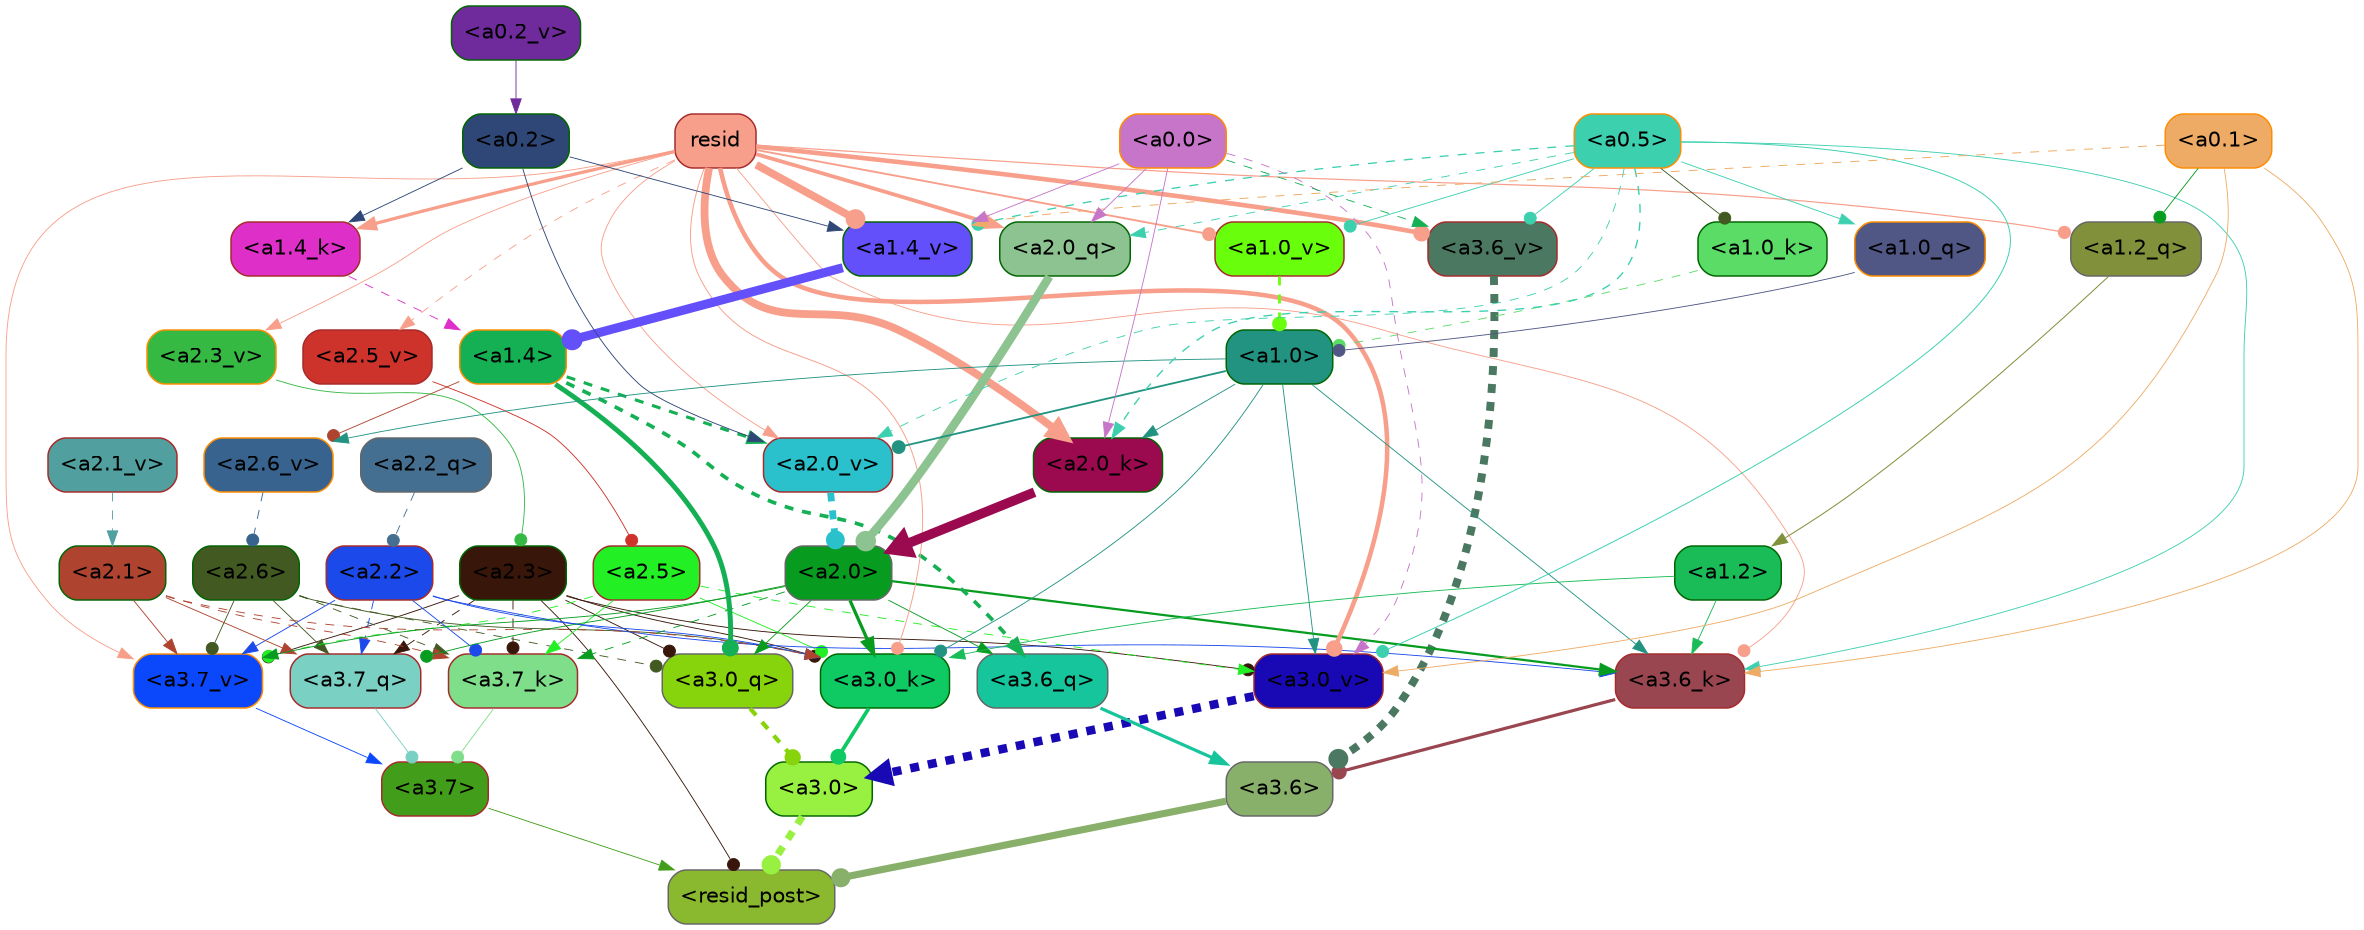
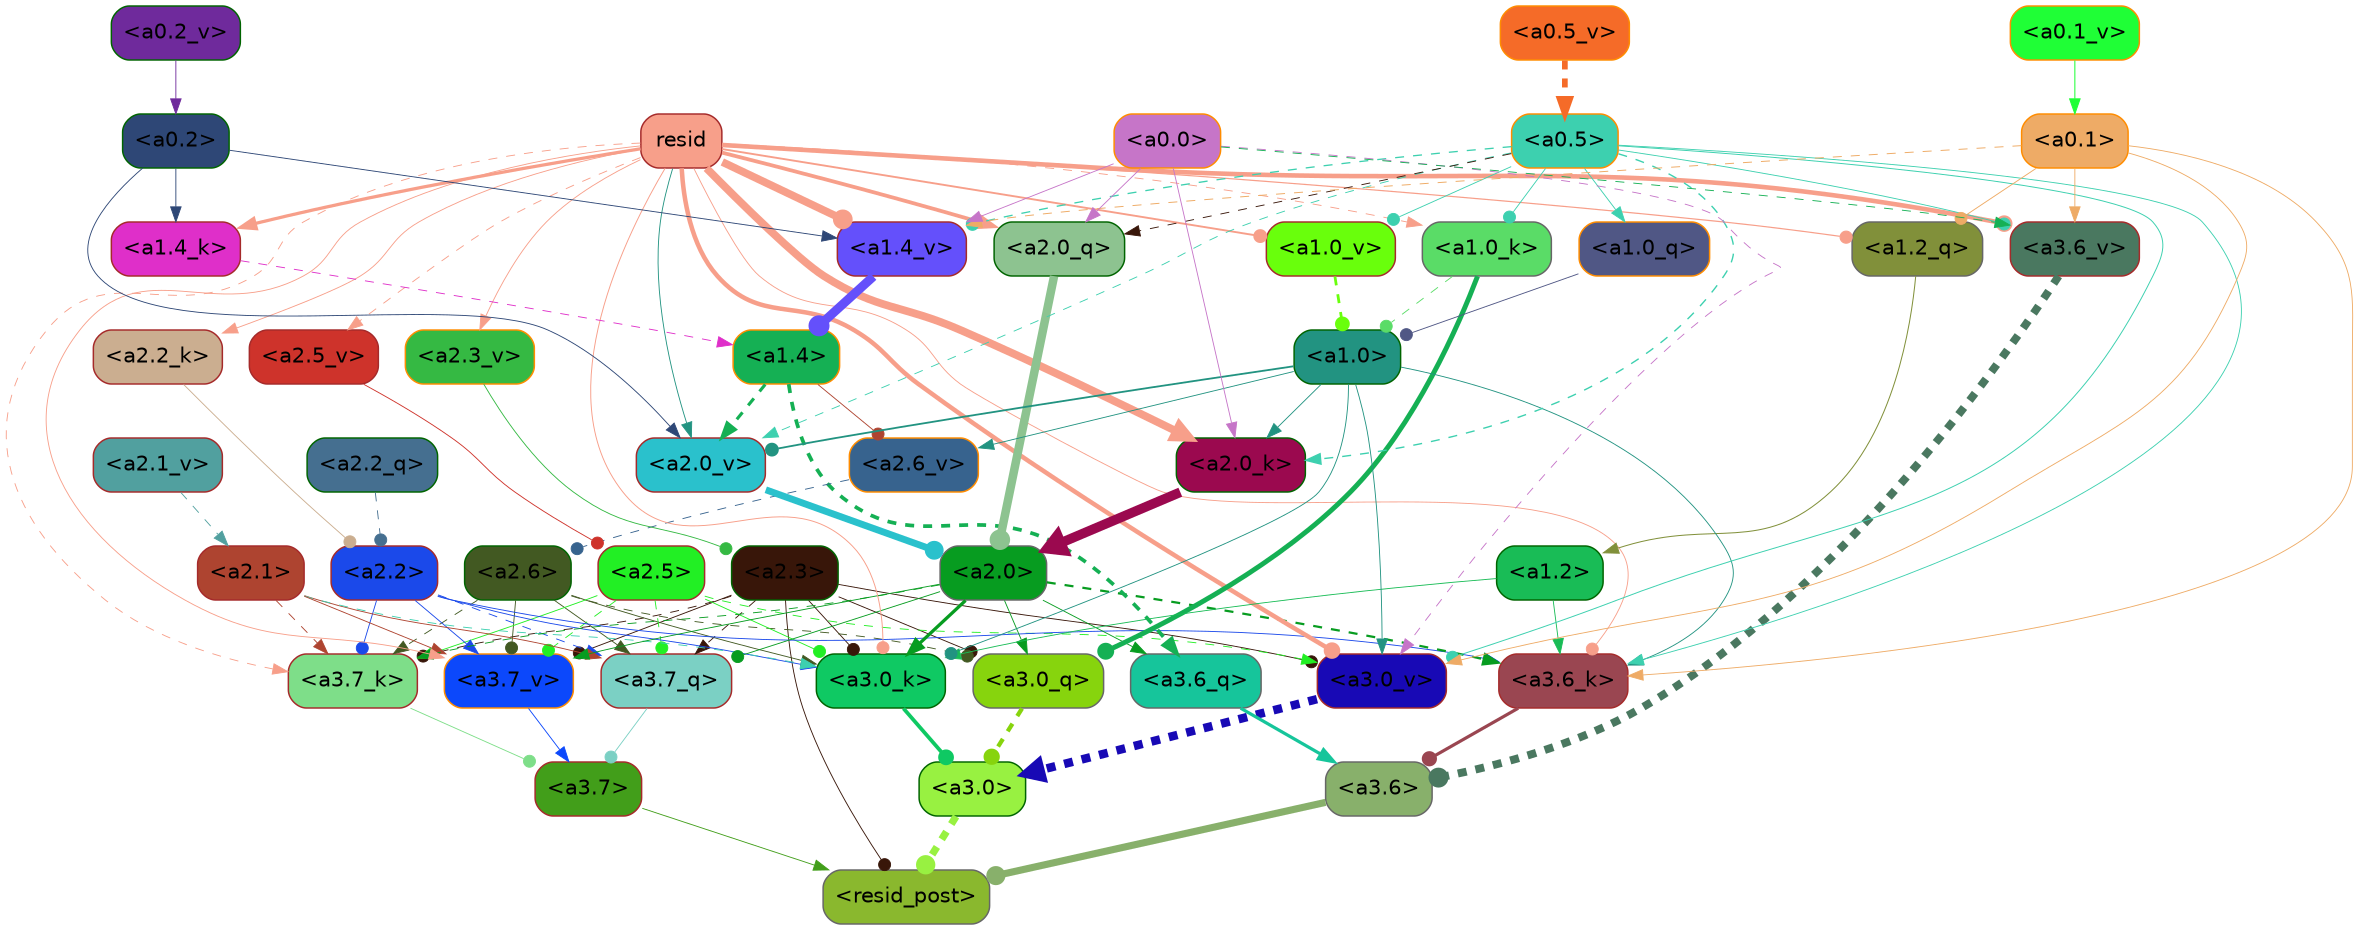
node "<a0.5_v>": added
node "<a0.1_v>": added
edge "<a0.5>" -> "<a2.0_q>": color #3dd0af -> #381609
edge "<a0.5>" -> "<a1.0_k>": color #425922 -> #3dd0af
edge "<a0.1>" -> "<a3.6_v>": added
edge "resid" -> "<a1.0_k>": added
edge "<a0.1>" -> "<a1.2_q>": color #079c20 -> #eeab66
node "<a1.4_v>": color darkgreen -> brown
node "<a1.0_k>": color darkgreen -> gray40
edge "resid" -> "<a3.7_k>": added
edge "resid" -> "<a2.0_v>": color #f79f8a -> #229381
node "<a2.2_k>": added
node "<a2.2_q>": color gray40 -> darkgreen
edge "<a1.4>" -> "<a3.0_q>": now "<a1.0_k>" -> "<a3.0_q>"
edge "<a2.0_v>" -> "<a2.0>": style dashed -> bold
node "<a2.1>": color darkgreen -> brown
edge "<a2.5>" -> "<a3.7_q>": added
edge "<a2.0>" -> "<a3.6_k>": style bold -> dashed
edge "<a2.1>" -> "<a3.0_k>": color #ae4430 -> #3dd0af
